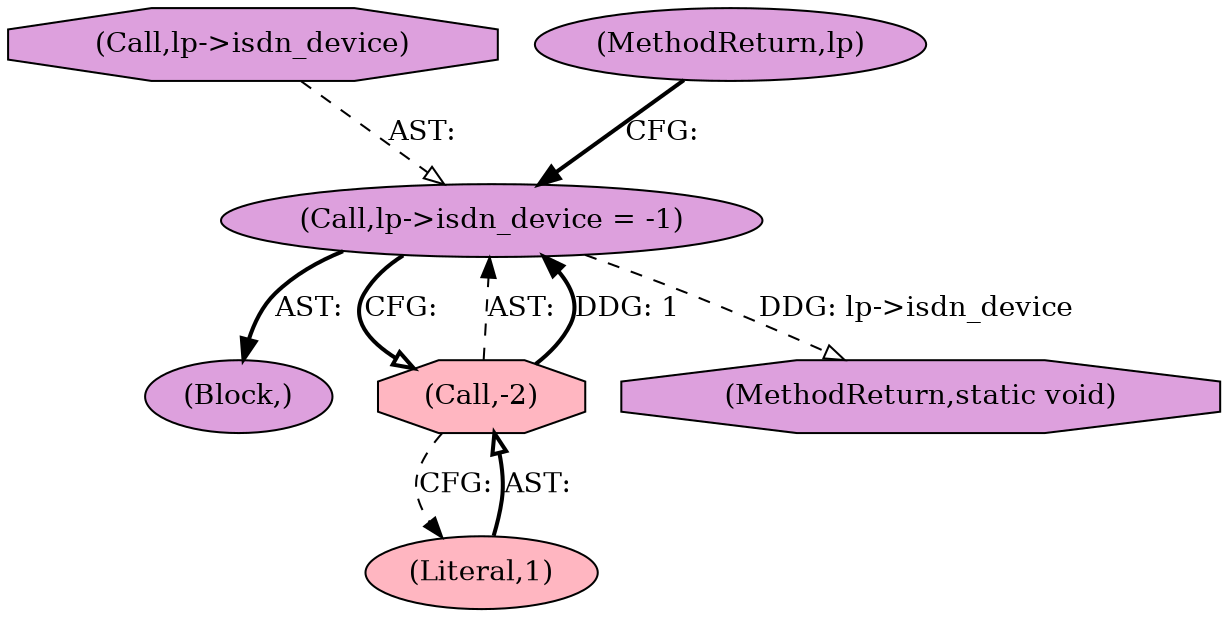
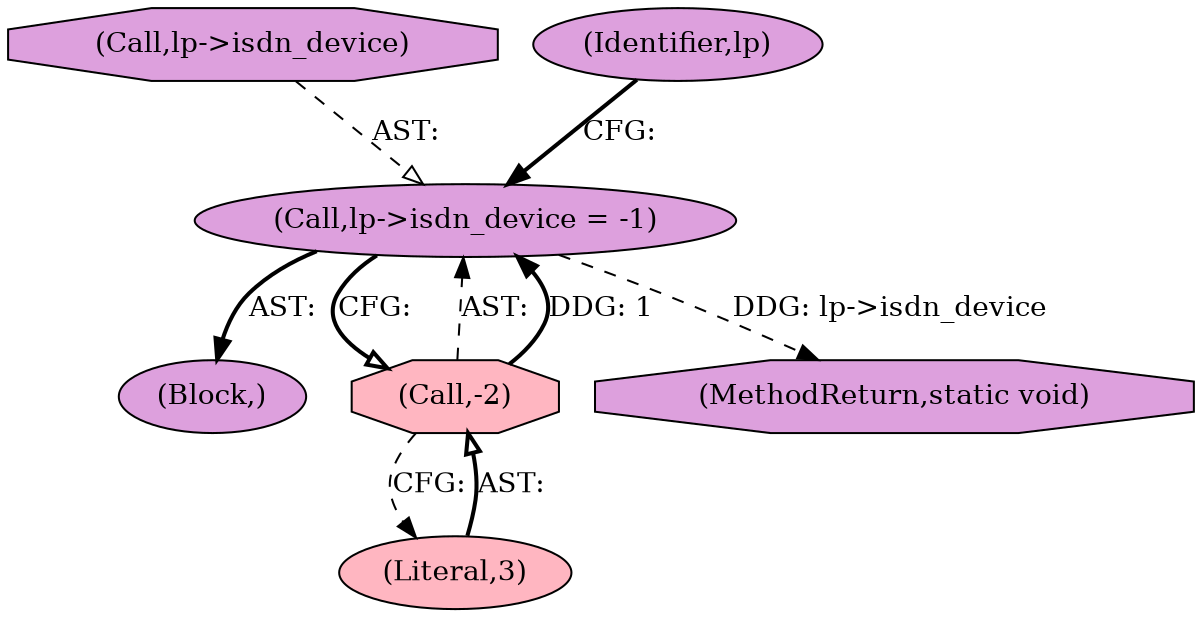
node "(MethodReturn,lp)": label "(MethodReturn,lp)" -> "(Identifier,lp)"
edge "(Call,lp->isdn_device = -1)" -> "(MethodReturn,static void)": arrowhead onormal -> normal
node "(Literal,1)": label "(Literal,1)" -> "(Literal,3)"
